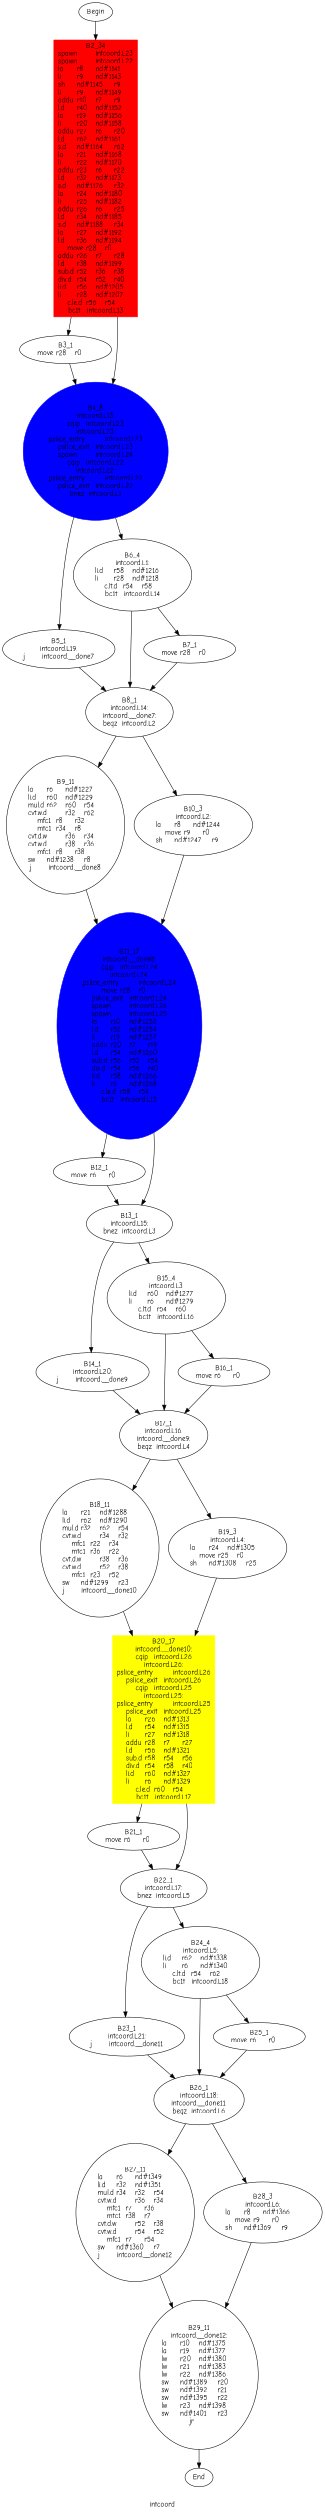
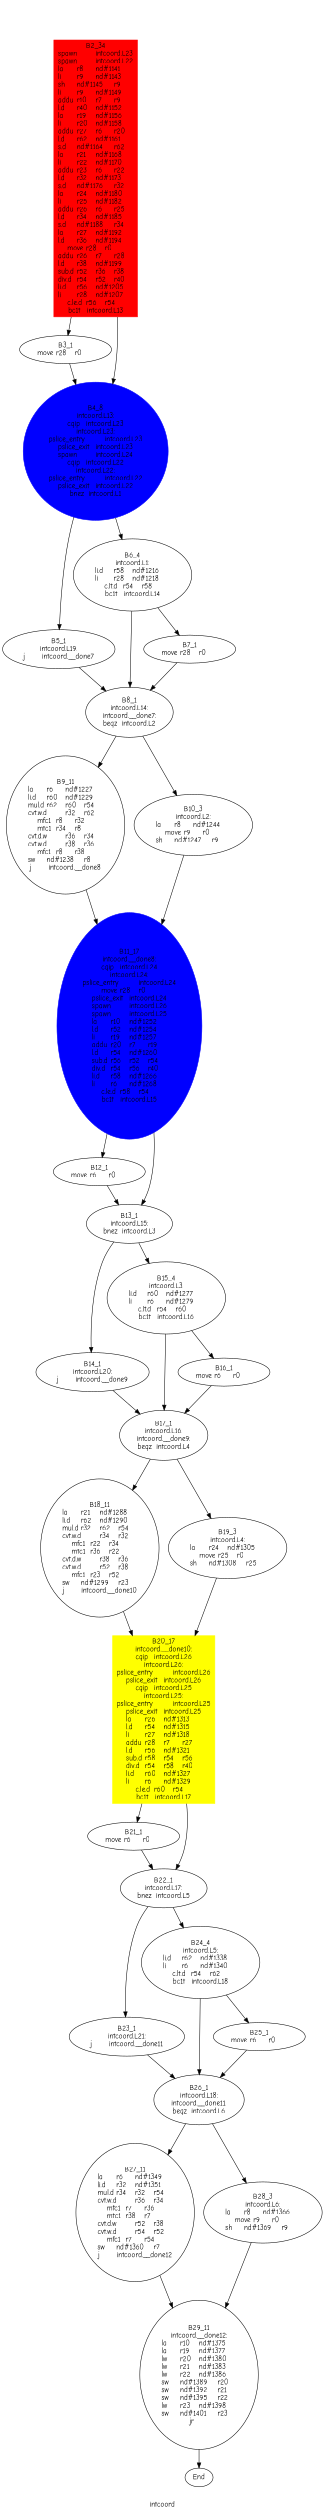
node "Begin": removed
